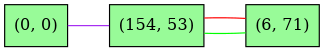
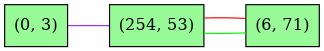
node "(0, 0)": label "(0, 0)" -> "(0, 3)"
node "(154, 53)": label "(154, 53)" -> "(254, 53)"
